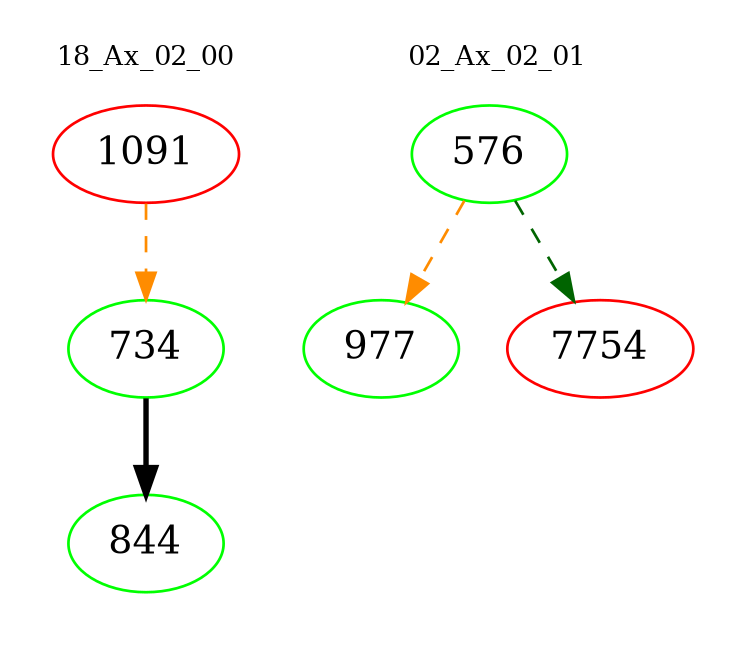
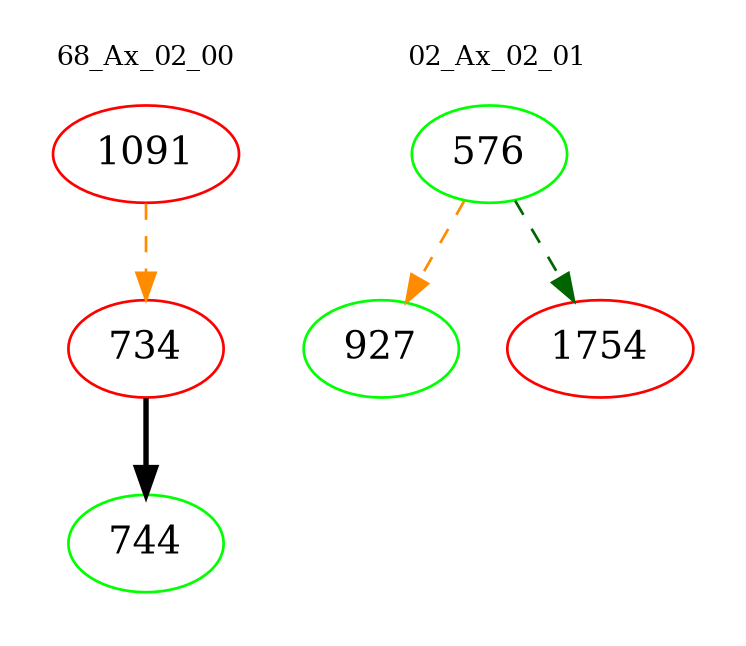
cluster "18_Ax_02_00": label "18_Ax_02_00" -> "68_Ax_02_00"
node "734": color green -> red
node "977": label "977" -> "927"
node "7754": label "7754" -> "1754"
node "844": label "844" -> "744"
